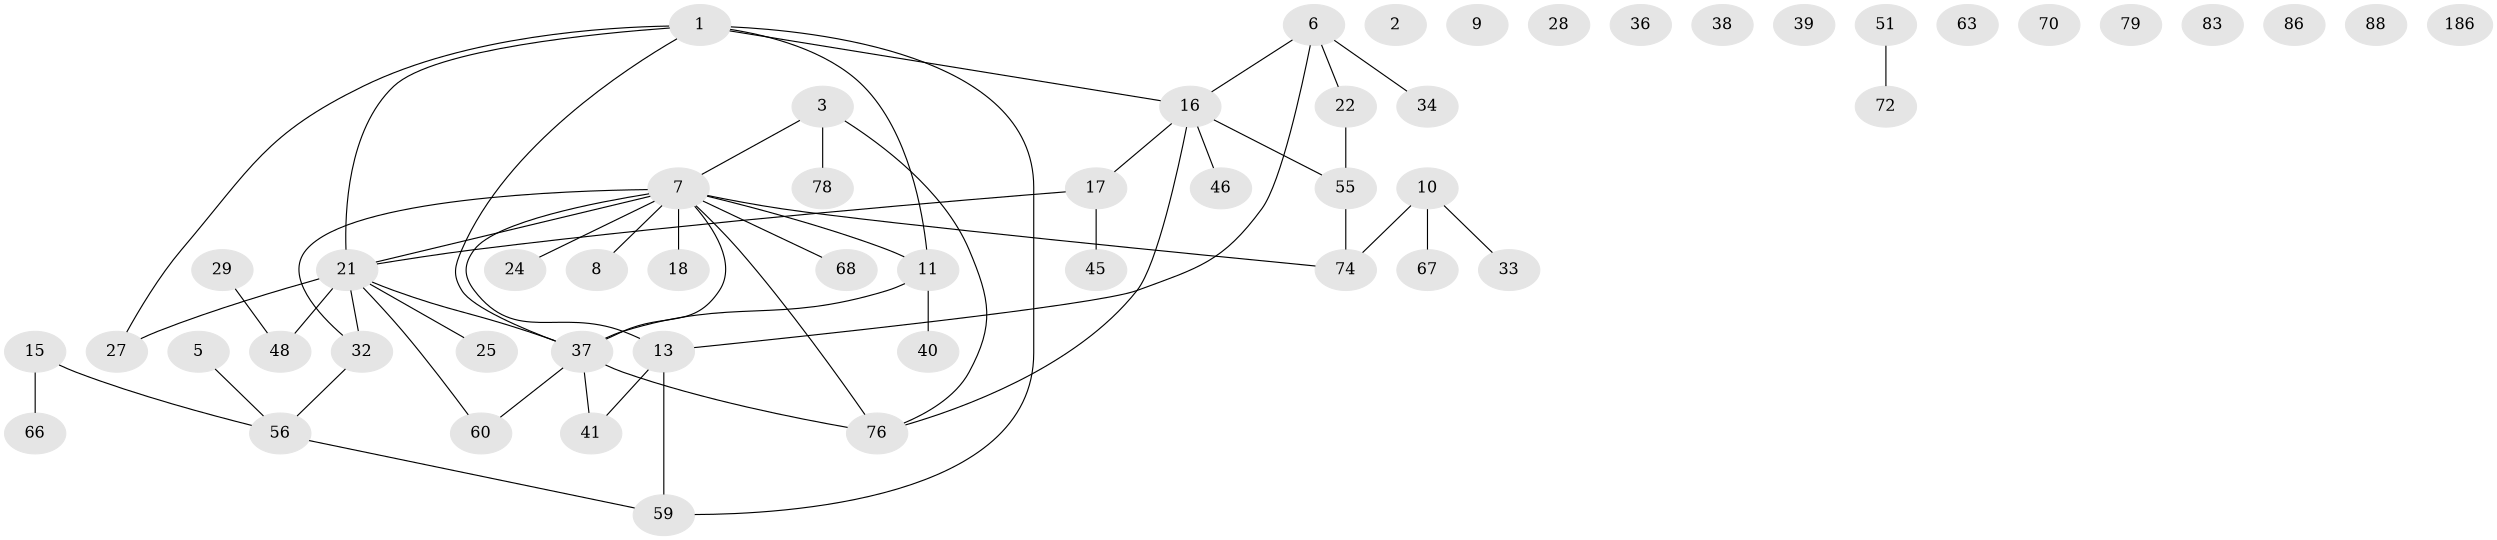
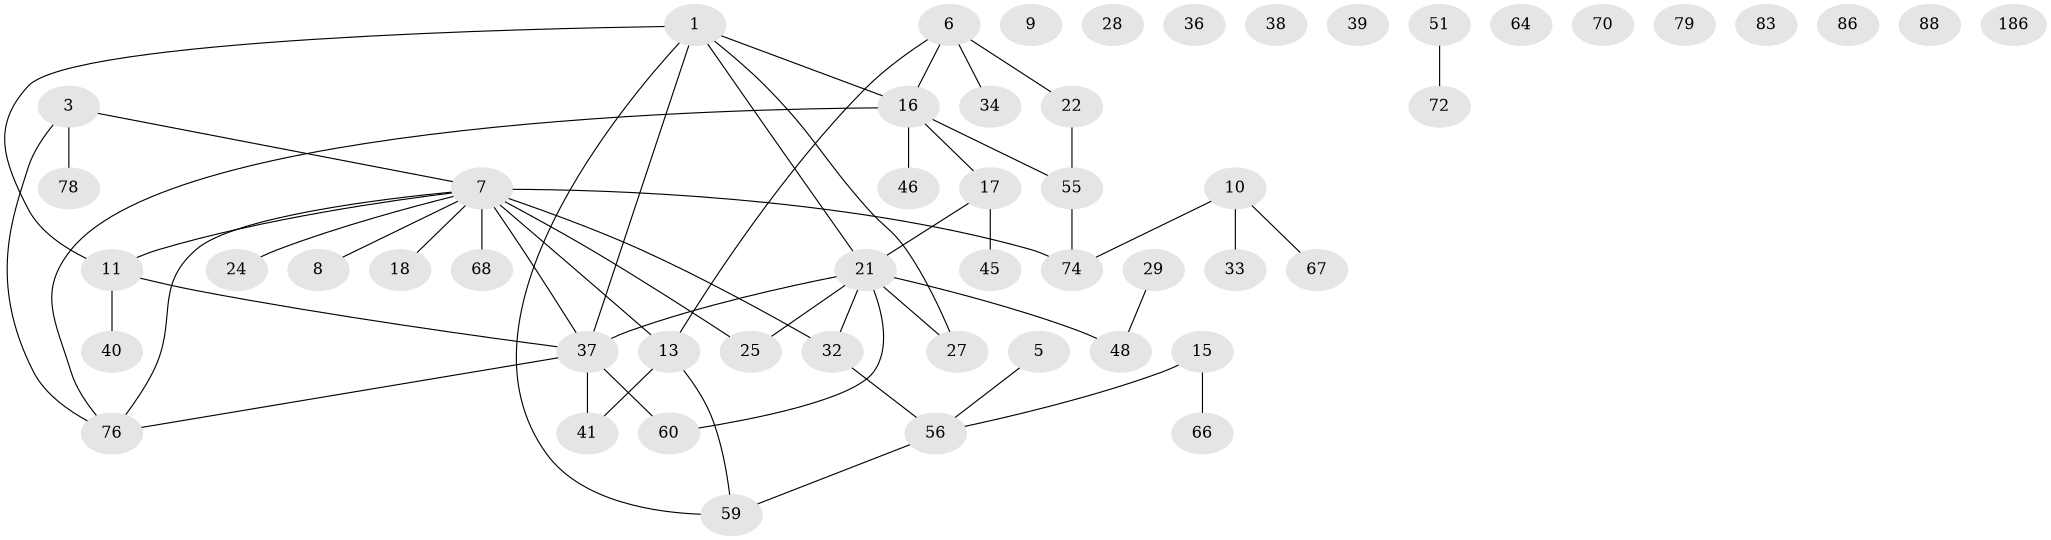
node "2": removed
node "63": label "63" -> "64"
edge "7" -- "21": now "7" -- "25"
